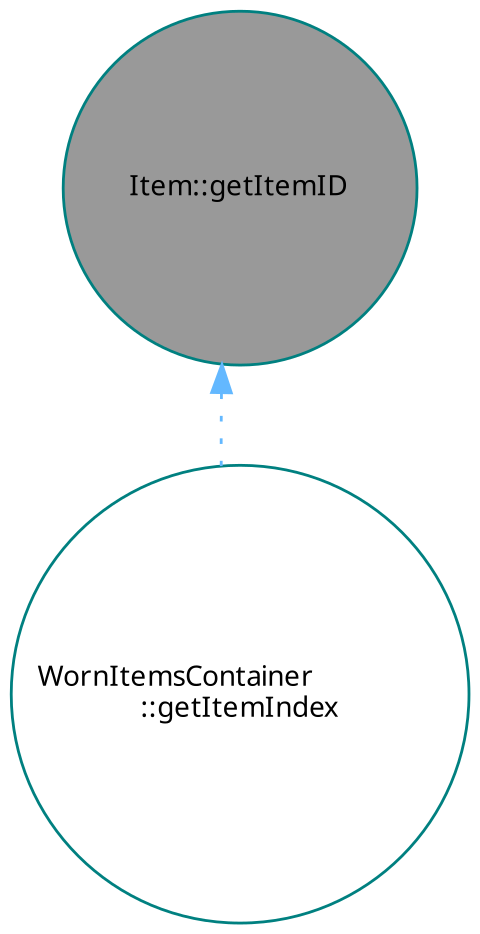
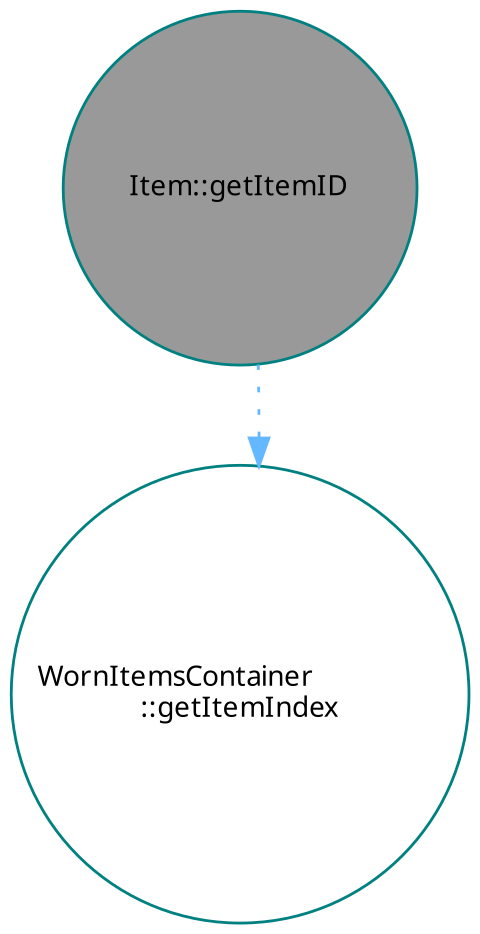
edge "WornItemsContainer ::getItemIndex" -> "Item::getItemID": reversed
